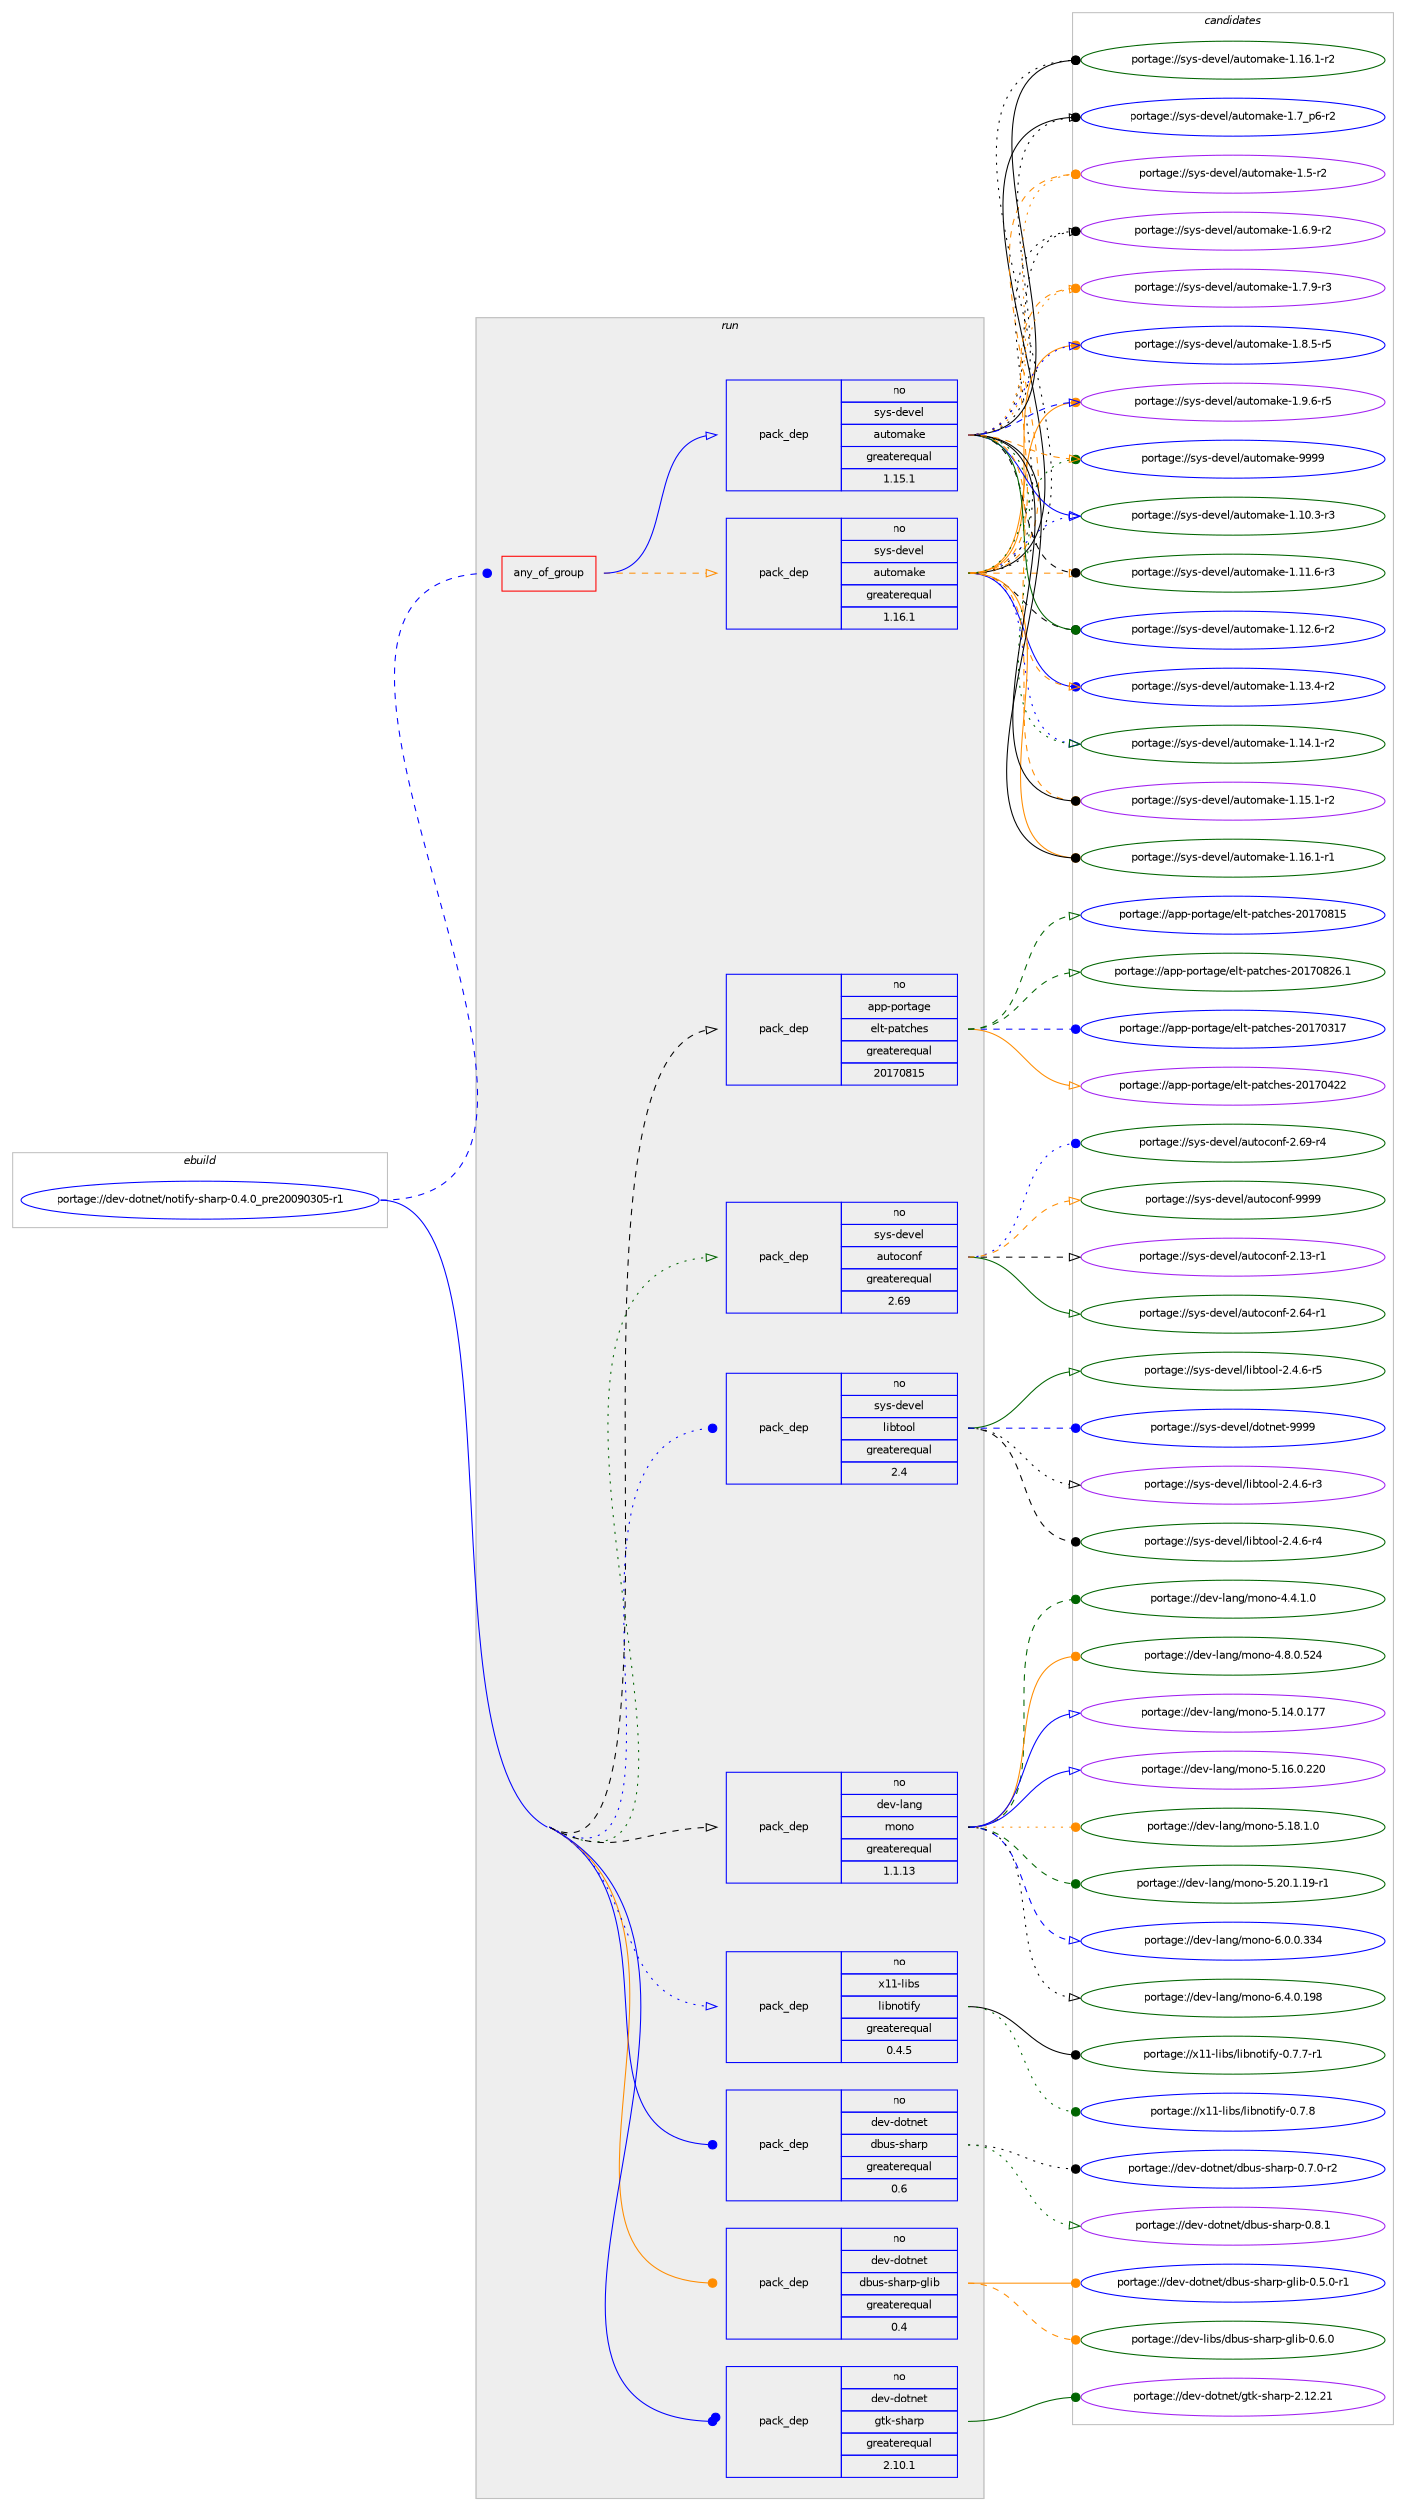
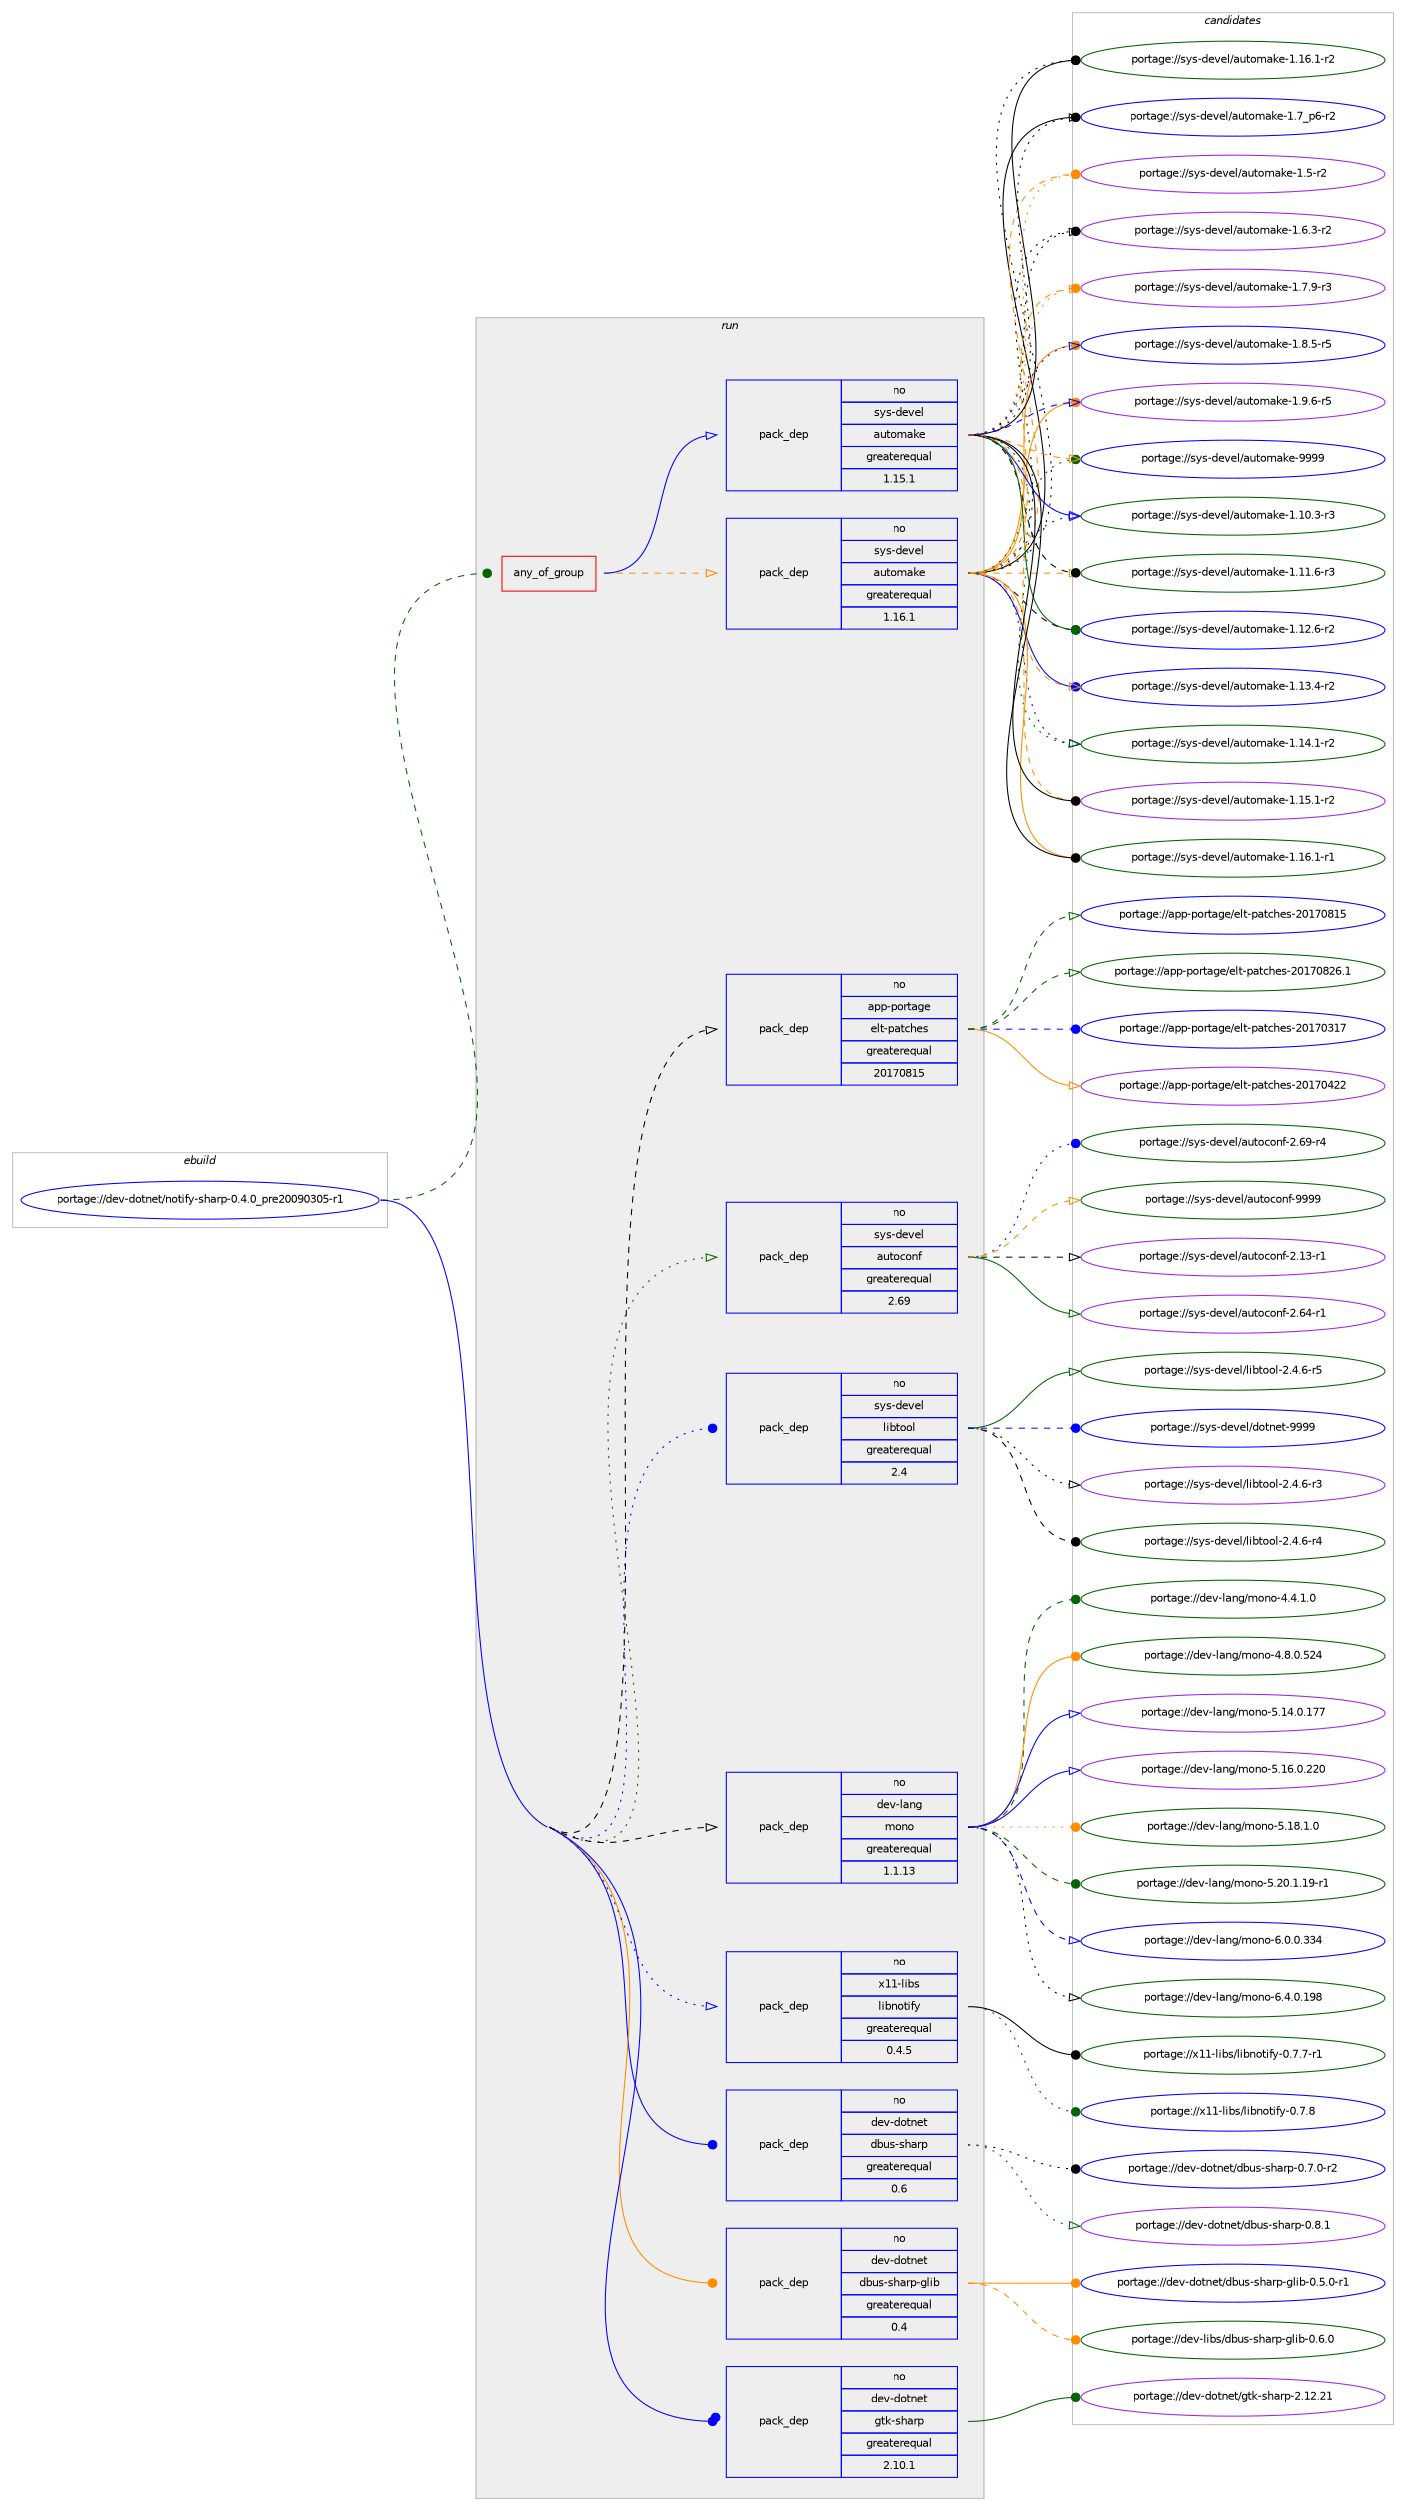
node "portage://sys-devel/automake-1.6.9-r2": label "portage://sys-devel/automake-1.6.9-r2" -> "portage://sys-devel/automake-1.6.3-r2"
edge "portage://dev-dotnet/notify-sharp-0.4.0_pre20090305-r1" -> "any_of_group": color blue -> darkgreen
node "portage://sys-devel/autoconf-2.64-r1": color darkgreen -> purple
